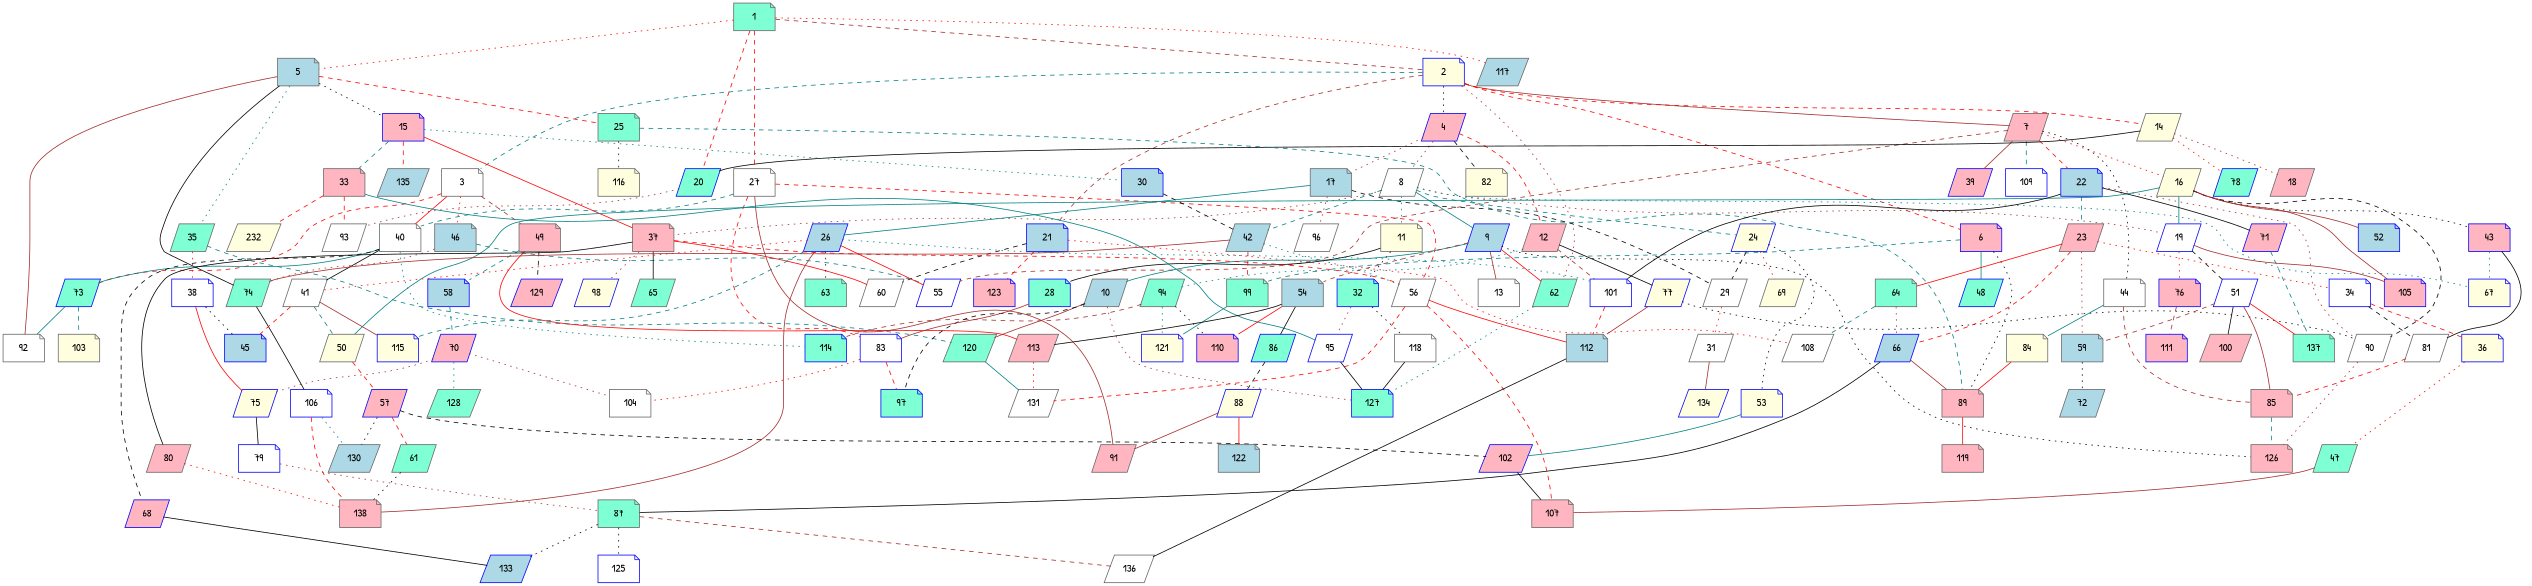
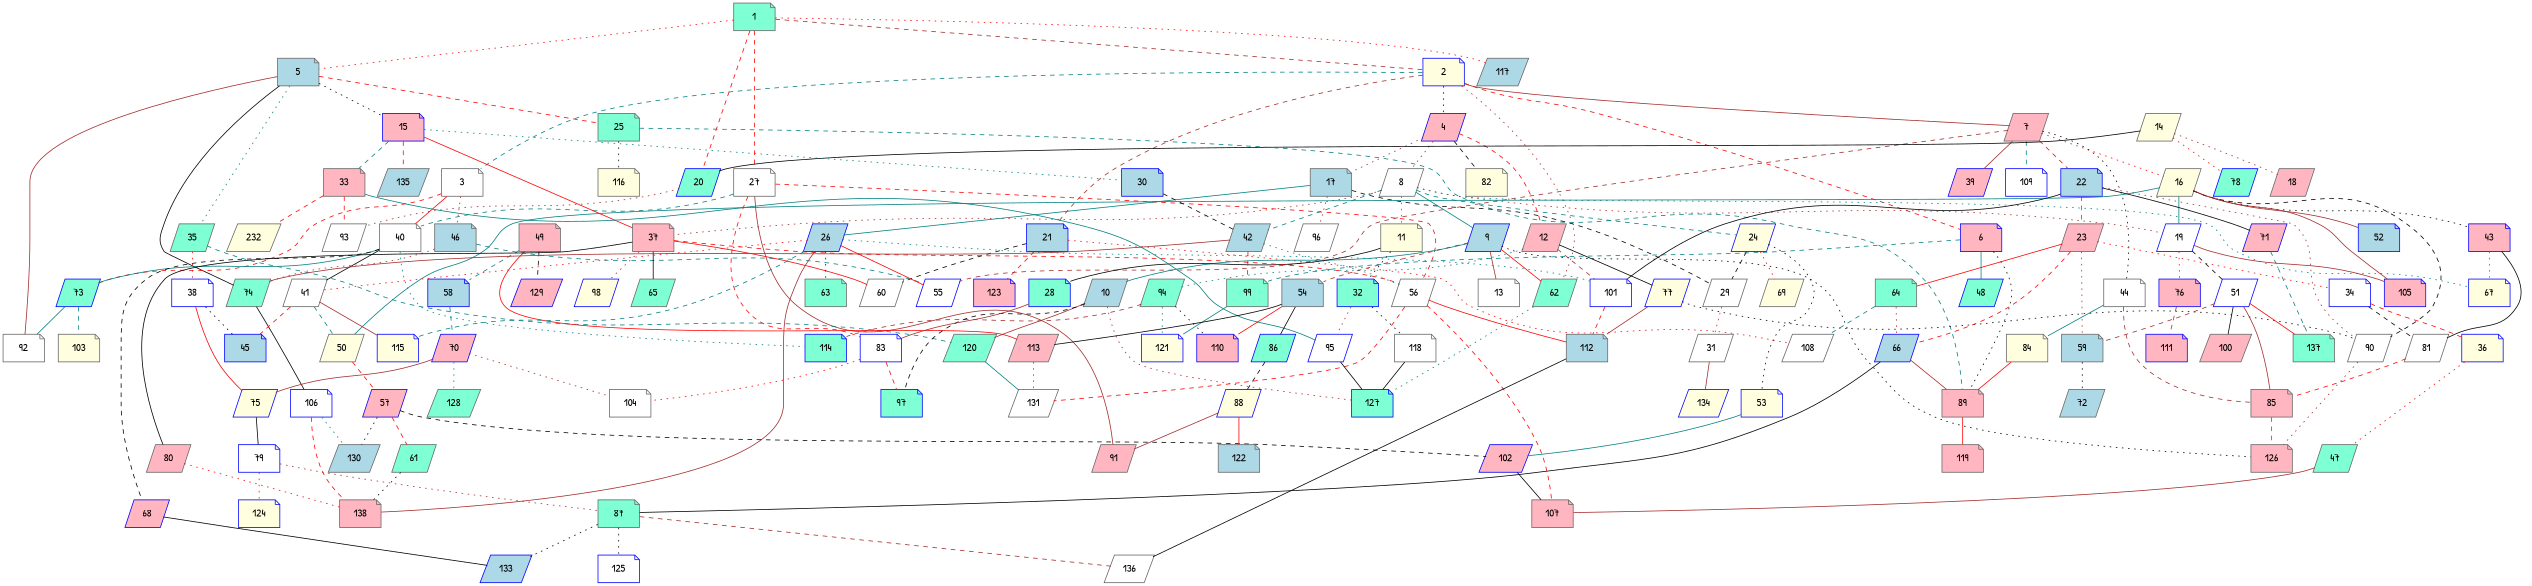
edge "2" -- "14": removed
edge "3" -- "49": removed
edge "70" -- "75": style dotted -> solid
node "124": added
